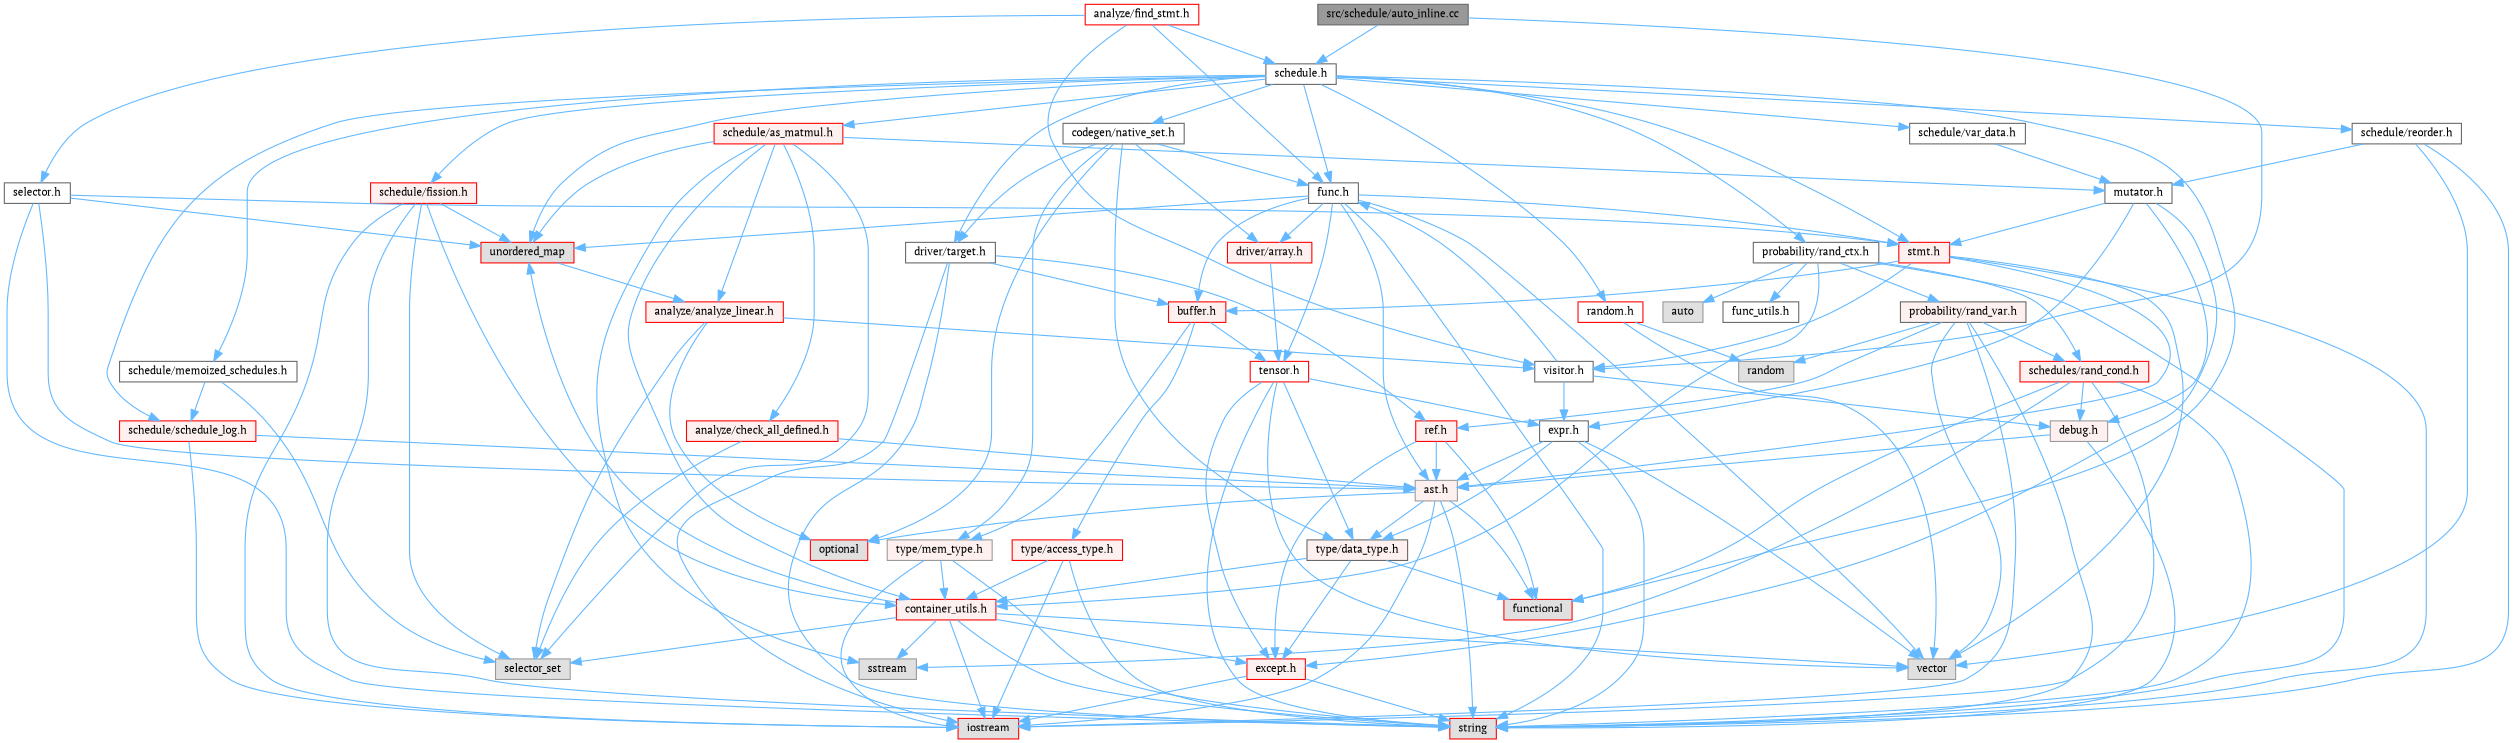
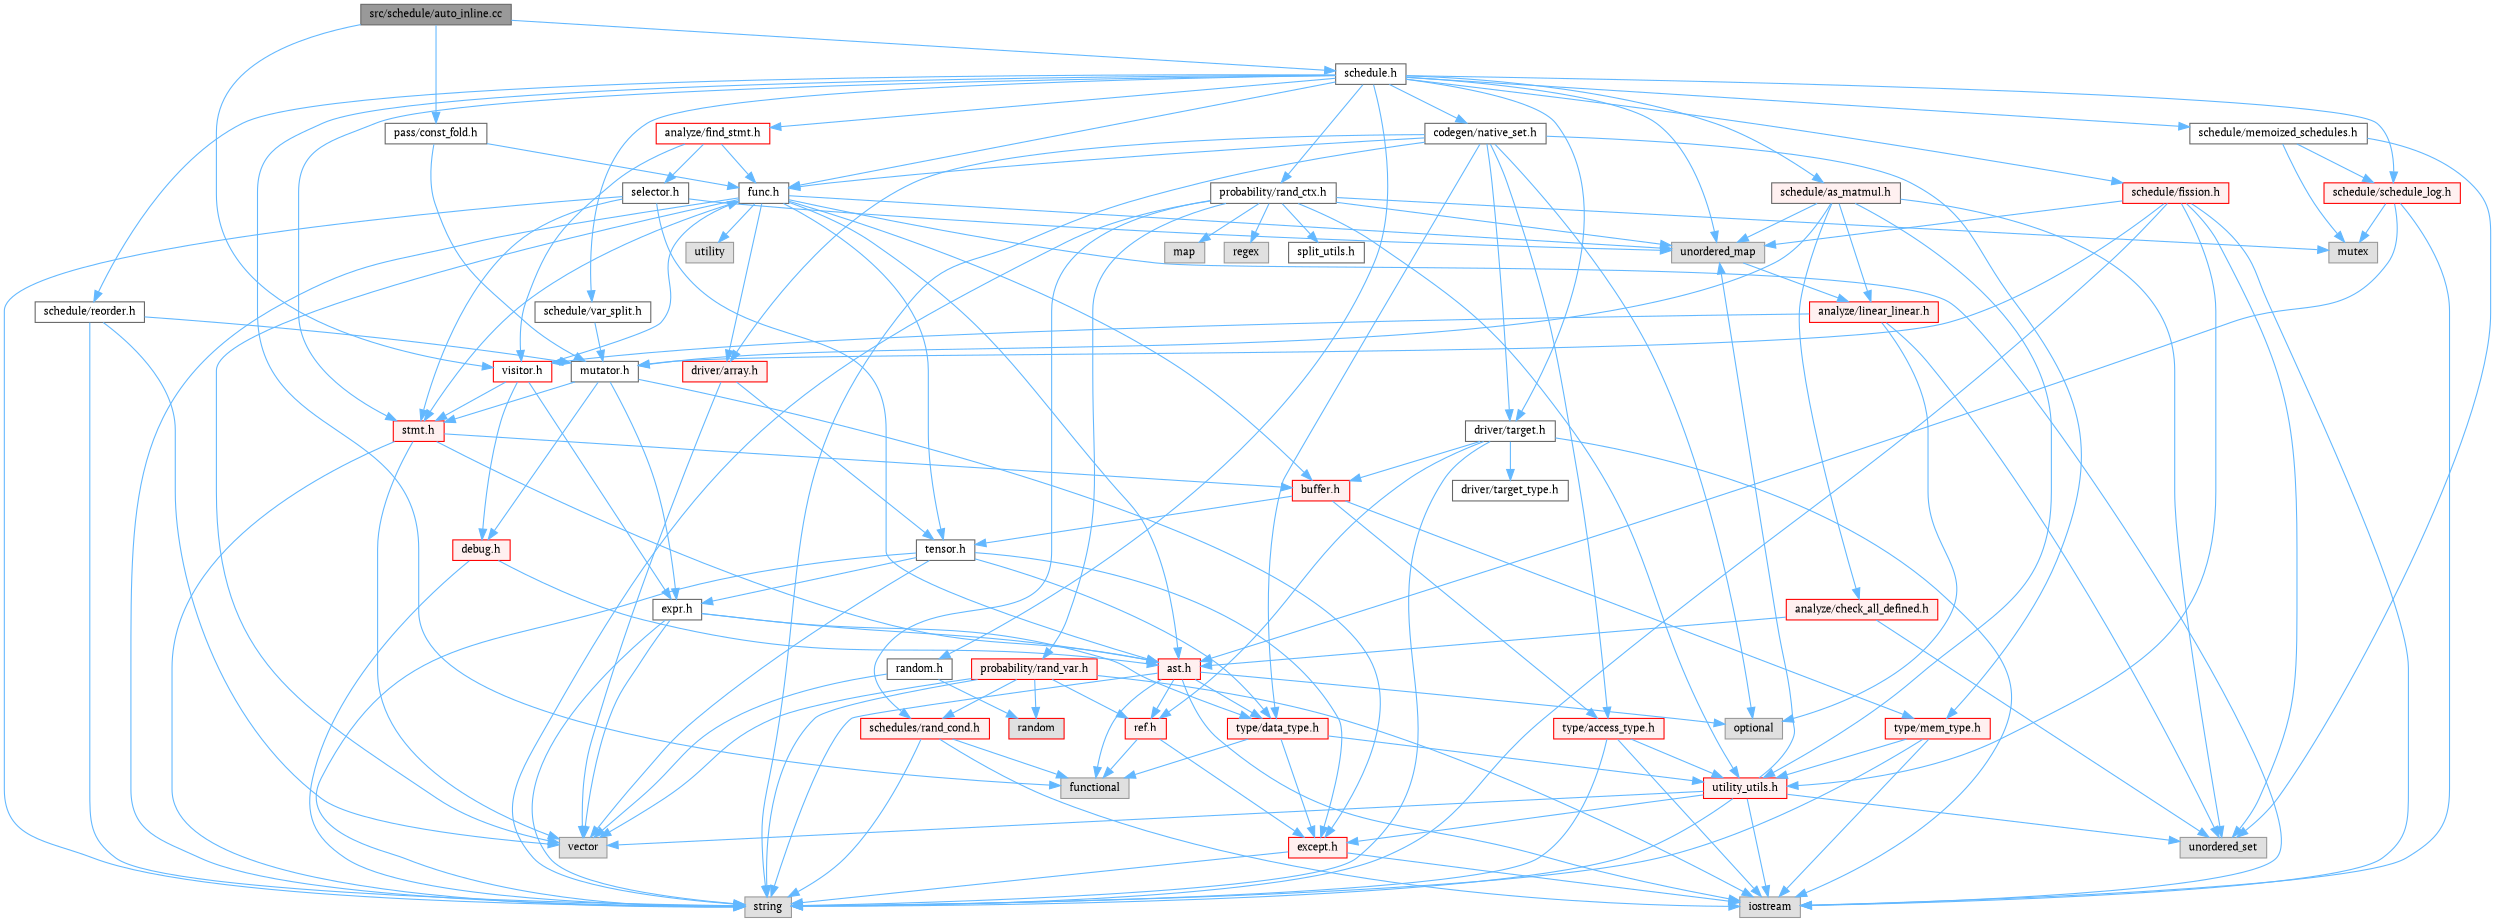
edge "analyze/find_stmt.h" -> "schedule.h": reversed
node "pass/const_fold.h": added
node "schedule/as_matmul.h": color red -> grey40
node "schedule/var_data.h": label "schedule/var_data.h" -> "schedule/var_split.h"
edge "probability/rand_ctx.h" -> "unordered_map": added
node "unordered_map": color red -> grey60
node "utility": added
node "regex": added
node "mutex": added
edge "func.h" -> "iostream": added
node "analyze/analyze_linear.h": label "analyze/analyze_linear.h" -> "analyze/linear_linear.h"
node "random.h": color red -> grey40
node "auto": label "auto" -> "map"
node "func_utils.h": label "func_utils.h" -> "split_utils.h"
node "probability/rand_var.h": color grey40 -> red
edge "codegen/native_set.h" -> "string": added
edge "stmt.h" -> "visitor.h": reversed
edge "schedule/fission.h" -> "mutator.h": added
node "tensor.h": color red -> grey40
node "visitor.h": color grey40 -> red
node "random": color grey60 -> red
edge "schedules/rand_cond.h" -> "debug.h": removed
edge "codegen/native_set.h" -> "type/access_type.h": added
node "debug.h": color grey60 -> red
edge "ref.h" -> "ast.h": reversed
node "ast.h": color grey60 -> red
node "driver/target_type.h": added
node "optional": color red -> grey60
node "type/mem_type.h": color grey60 -> red
node "type/data_type.h": color grey40 -> red
edge "driver/array.h" -> "vector": added
node "container_utils.h": label "container_utils.h" -> "utility_utils.h"
node "functional": color red -> grey60
node "selector_set": label "selector_set" -> "unordered_set"
node "sstream": removed
node "iostream": color red -> grey60
node "string": color red -> grey60
